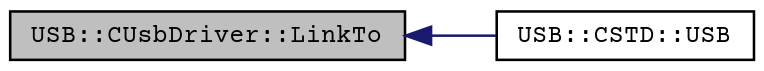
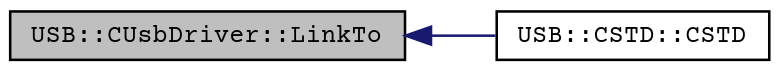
node "USB::CSTD::USB": label "USB::CSTD::USB" -> "USB::CSTD::CSTD"
